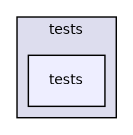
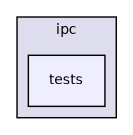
cluster "tests": label "tests" -> "ipc"
